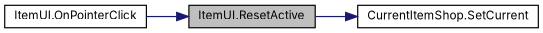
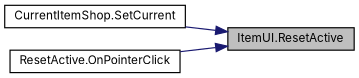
node "ItemUI.OnPointerClick": label "ItemUI.OnPointerClick" -> "ResetActive.OnPointerClick"
edge "ItemUI.ResetActive" -> "CurrentItemShop.SetCurrent": reversed
